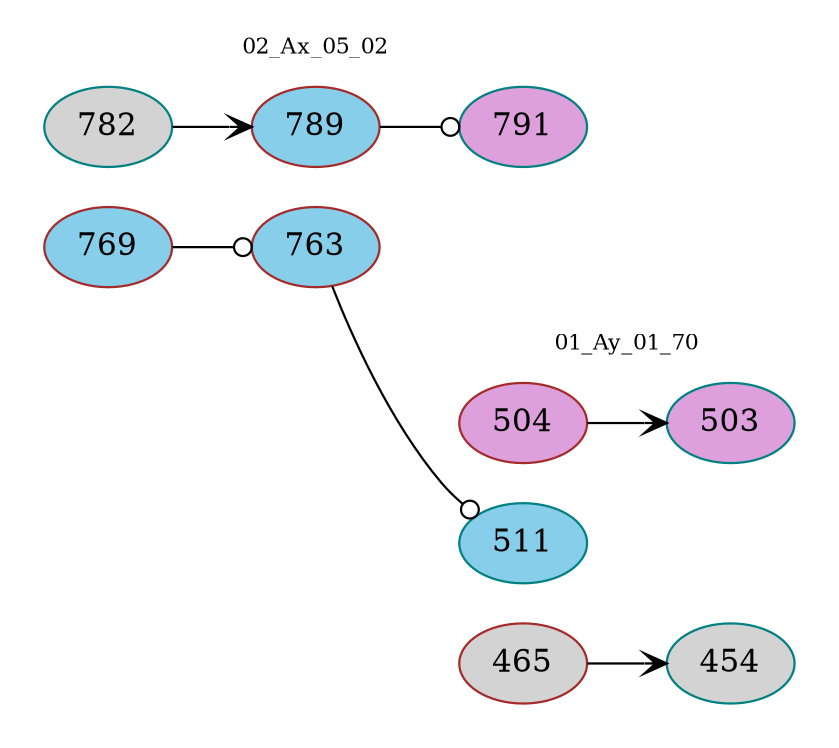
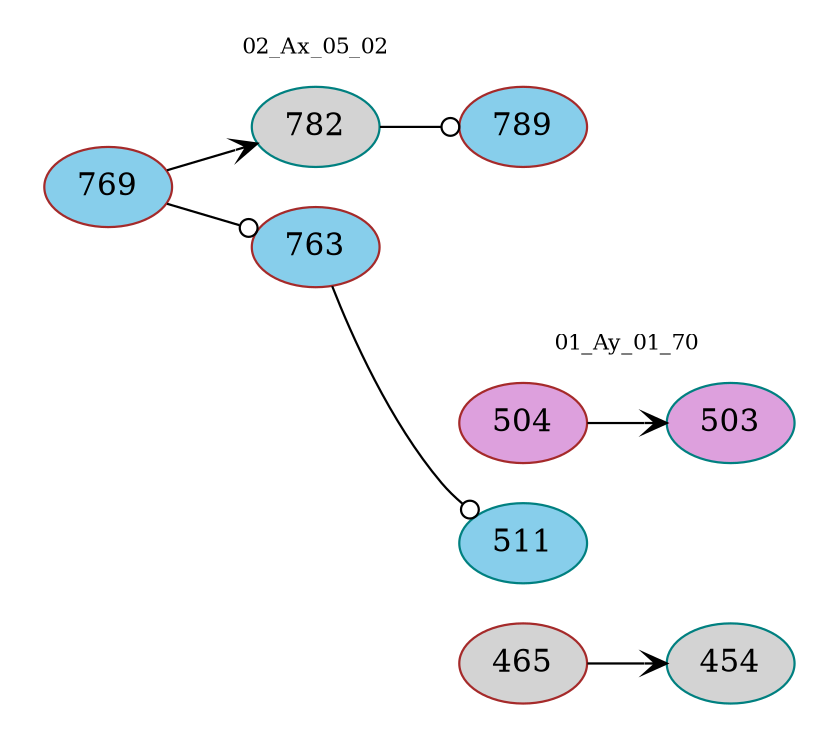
edge "782" -> "789": arrowhead vee -> odot
node "791": removed
edge "769" -> "782": added
